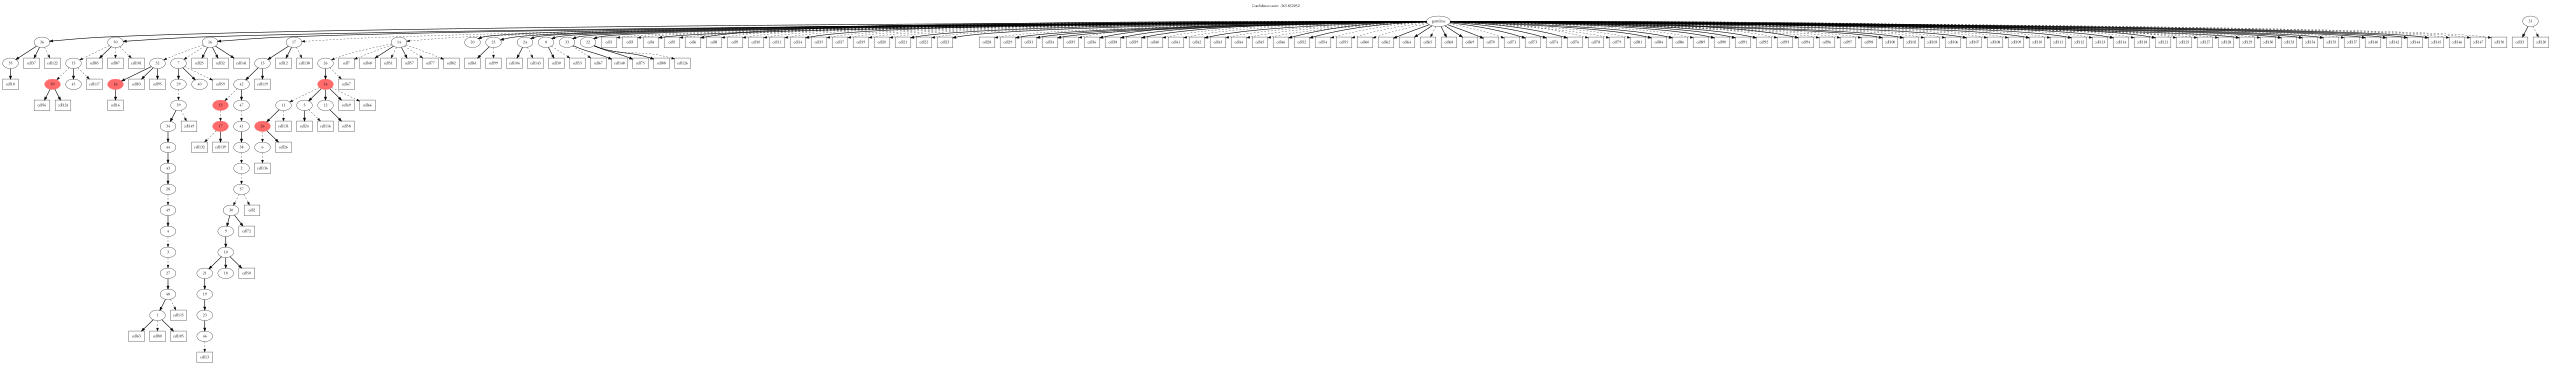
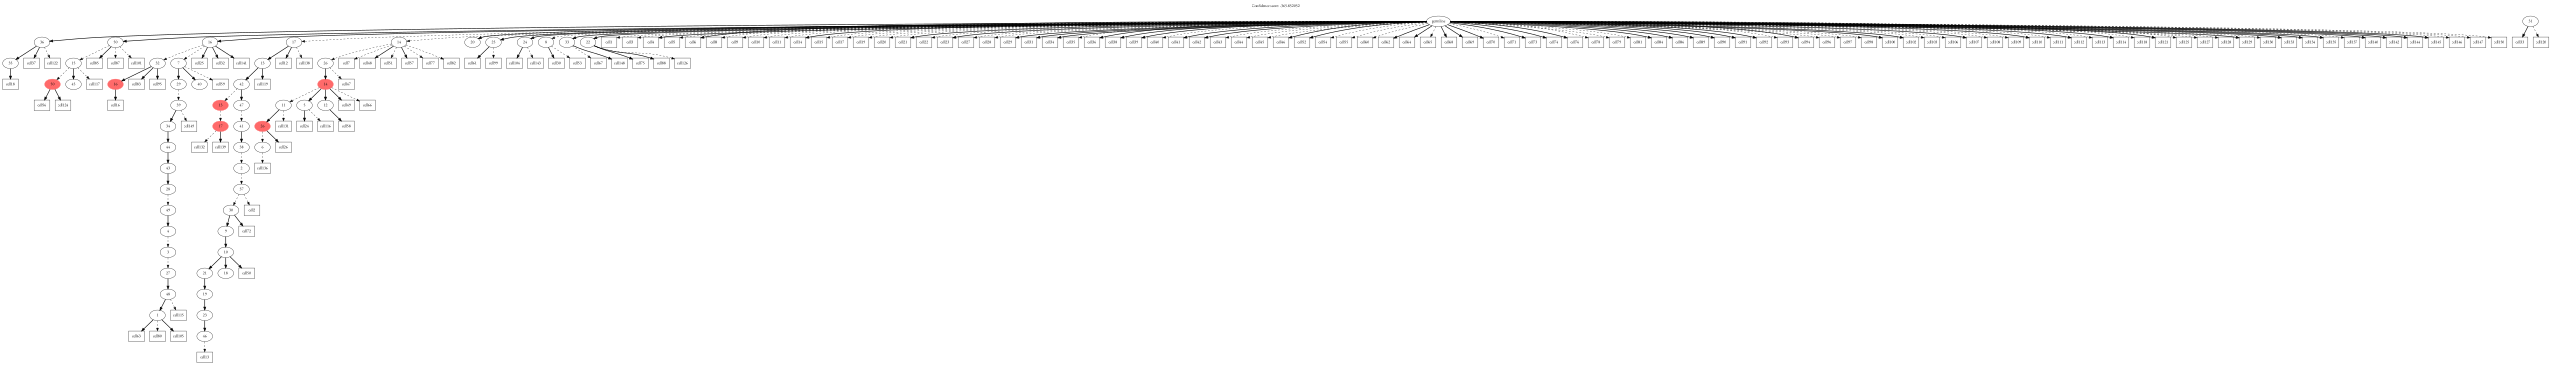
edge "germline" -> "8": style bold -> dashed
edge "germline" -> "cell41": style dashed -> bold
edge "germline" -> "cell89": style dashed -> bold
node "cell27": added
